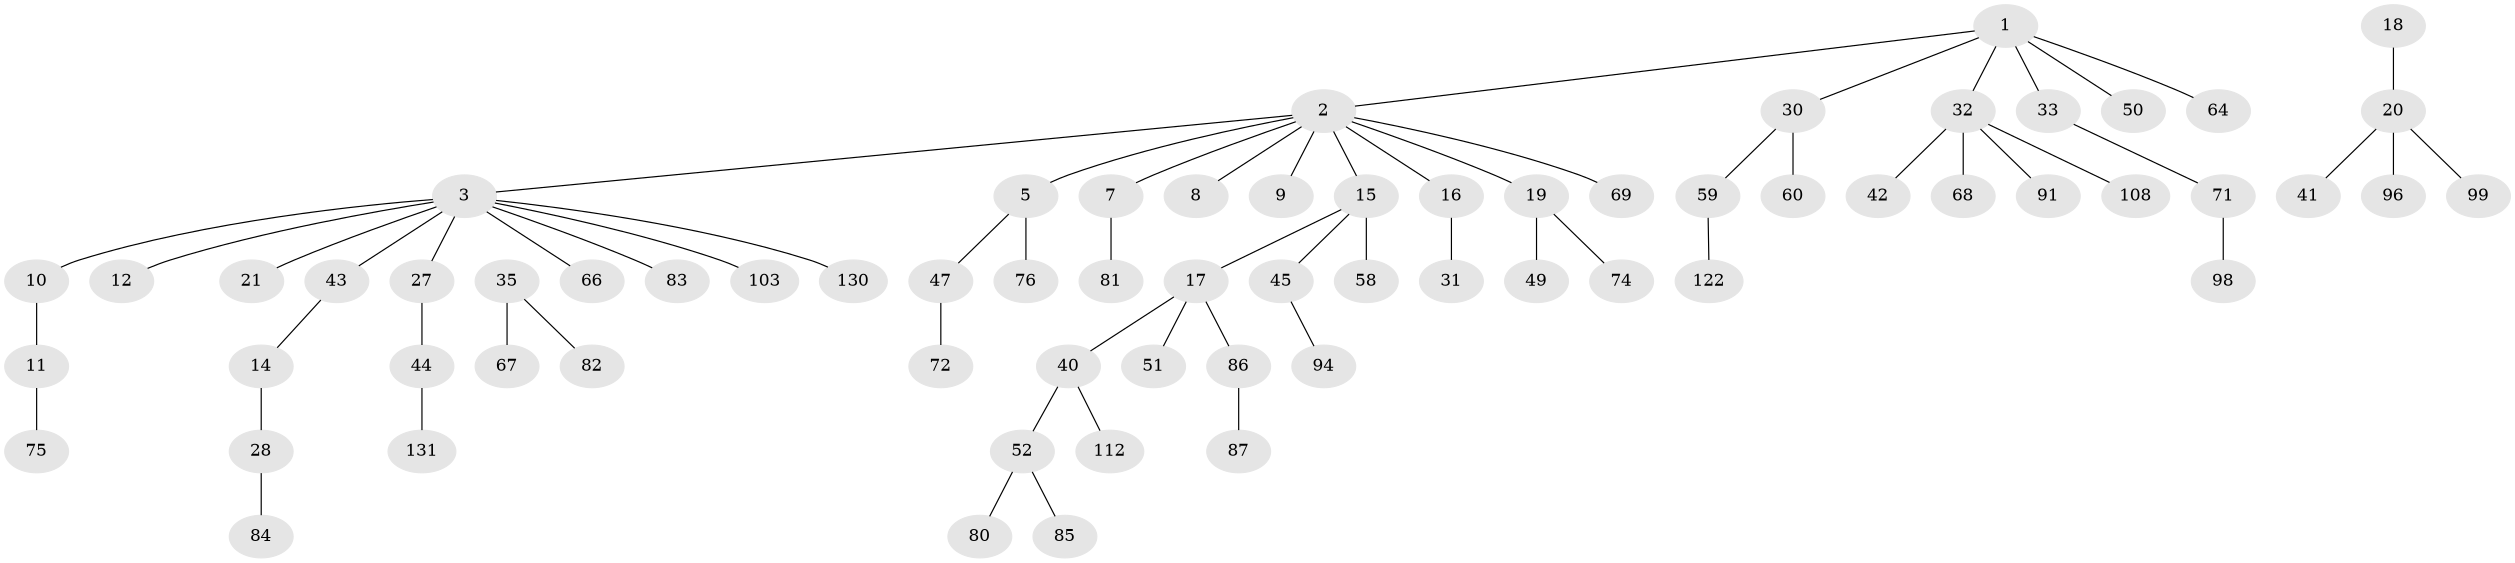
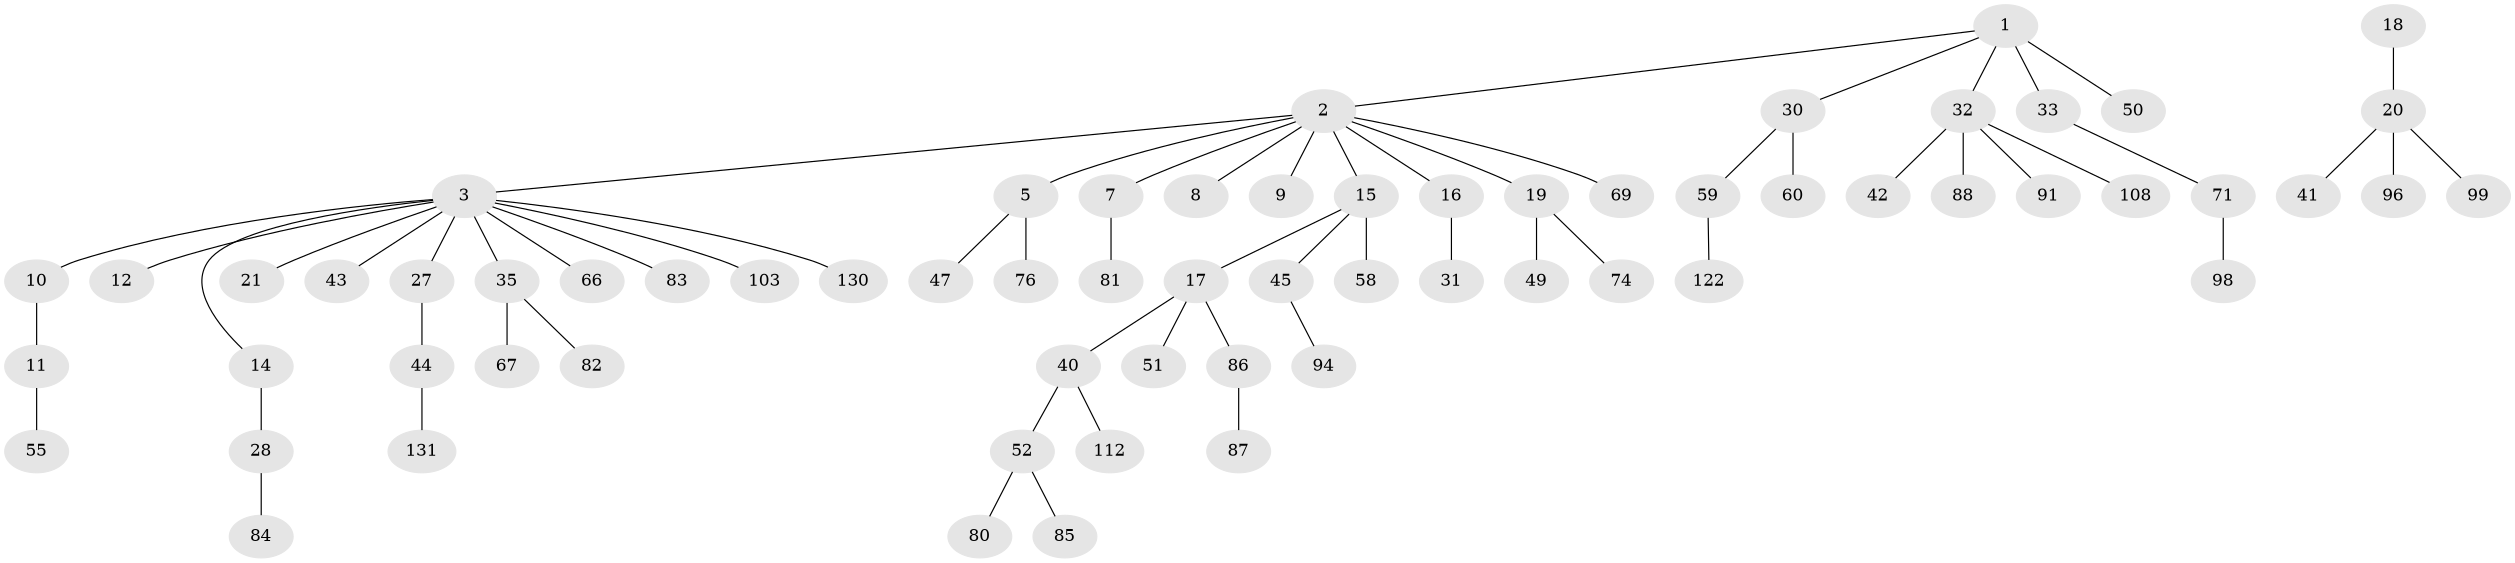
node "64": removed
node "68": label "68" -> "88"
edge "3" -- "35": added
edge "43" -- "14": now "3" -- "14"
node "72": removed
node "75": label "75" -> "55"
